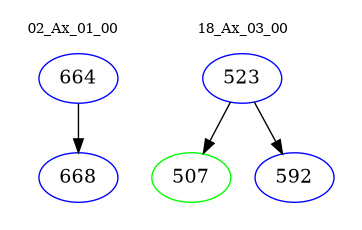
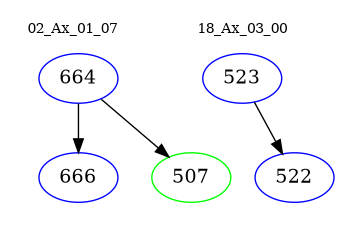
cluster "02_Ax_01_00": label "02_Ax_01_00" -> "02_Ax_01_07"
edge "523" -> "507": now "664" -> "507"
node "668": label "668" -> "666"
node "592": label "592" -> "522"
